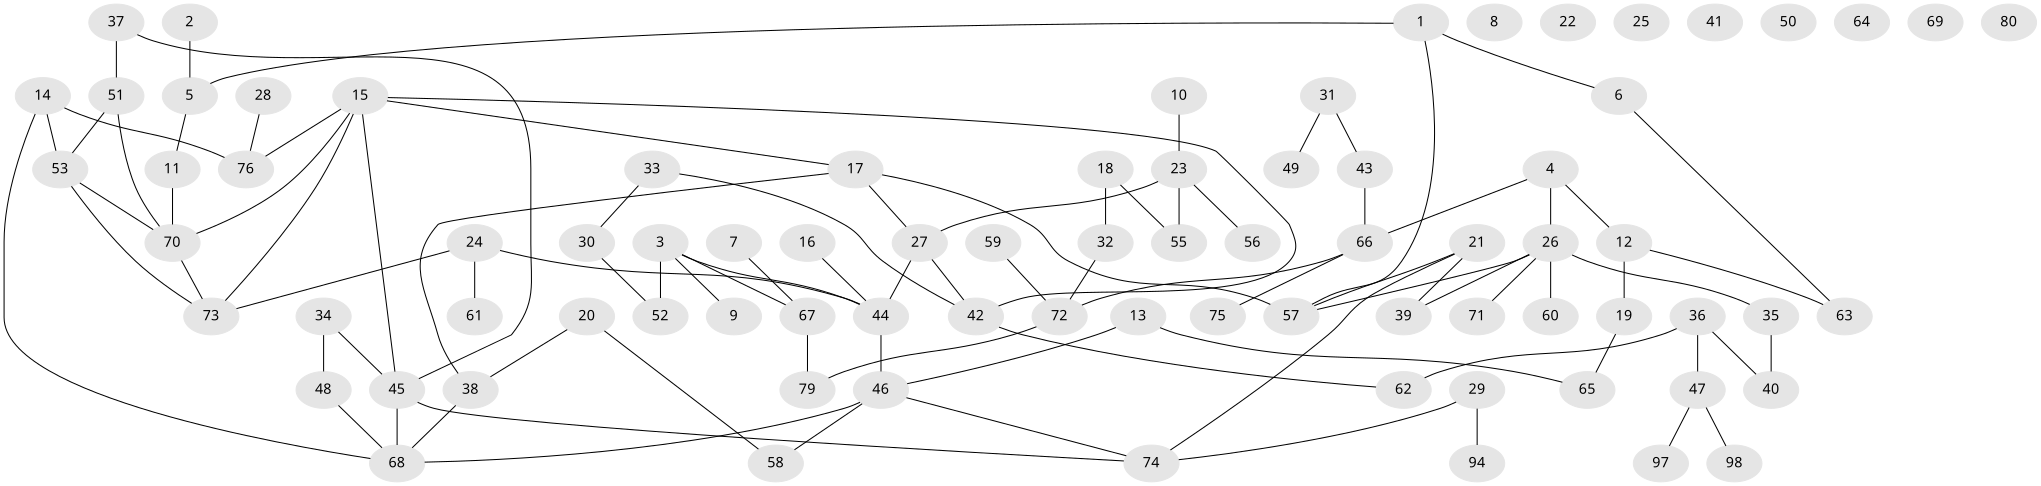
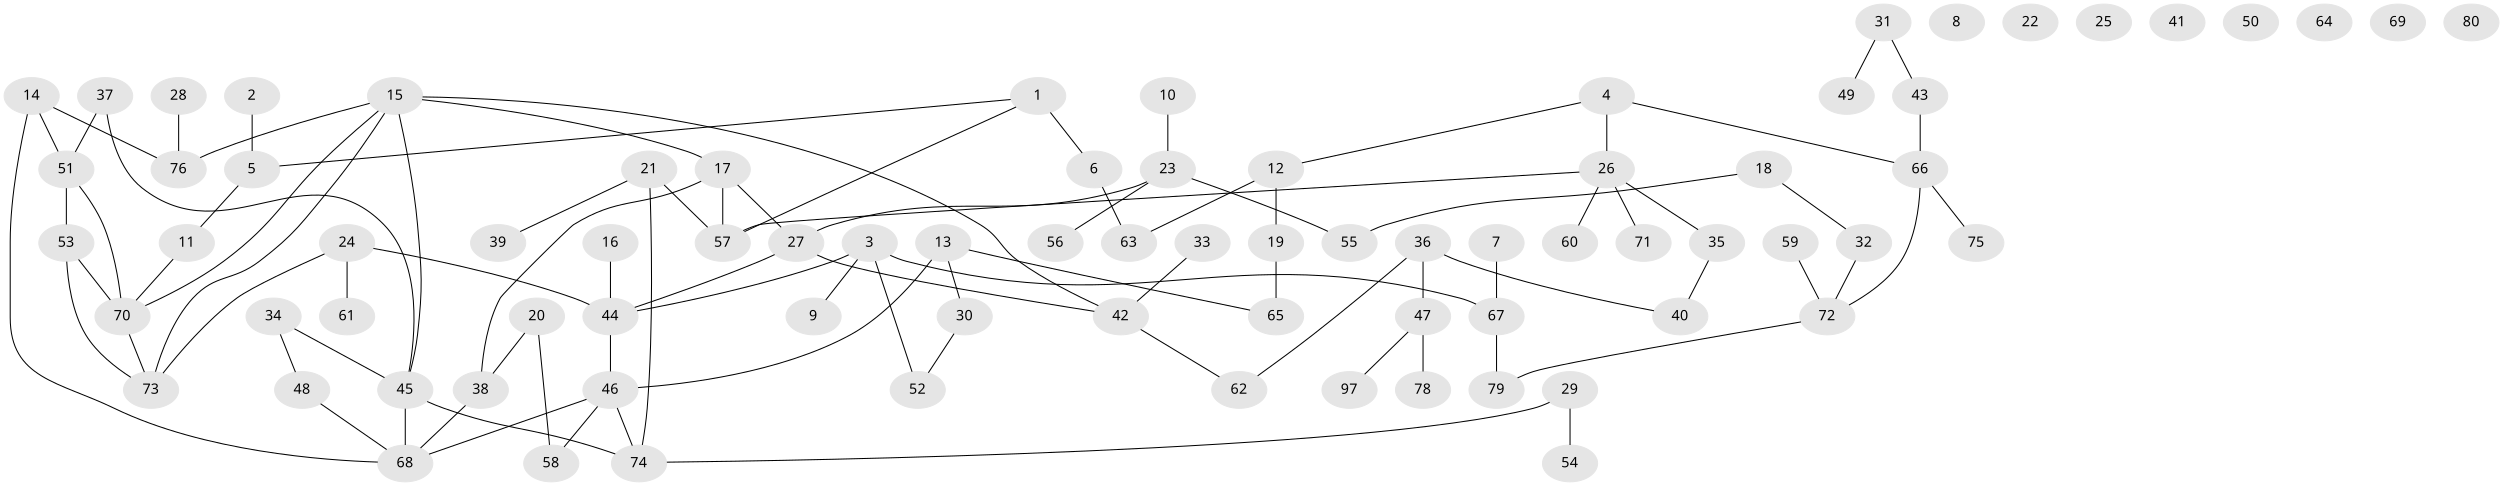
edge "14" -- "53": now "14" -- "51"
edge "33" -- "30": now "13" -- "30"
edge "26" -- "39": removed
node "94": label "94" -> "54"
node "98": label "98" -> "78"
